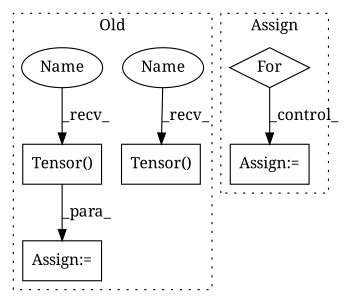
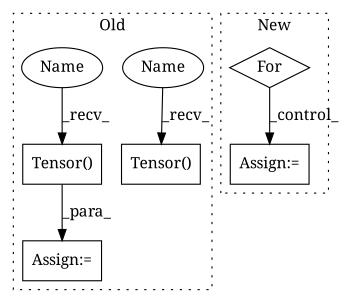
cluster "Assign": label "Assign" -> "New"
